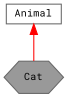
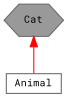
edge "Cat" -> "Animal": reversed
